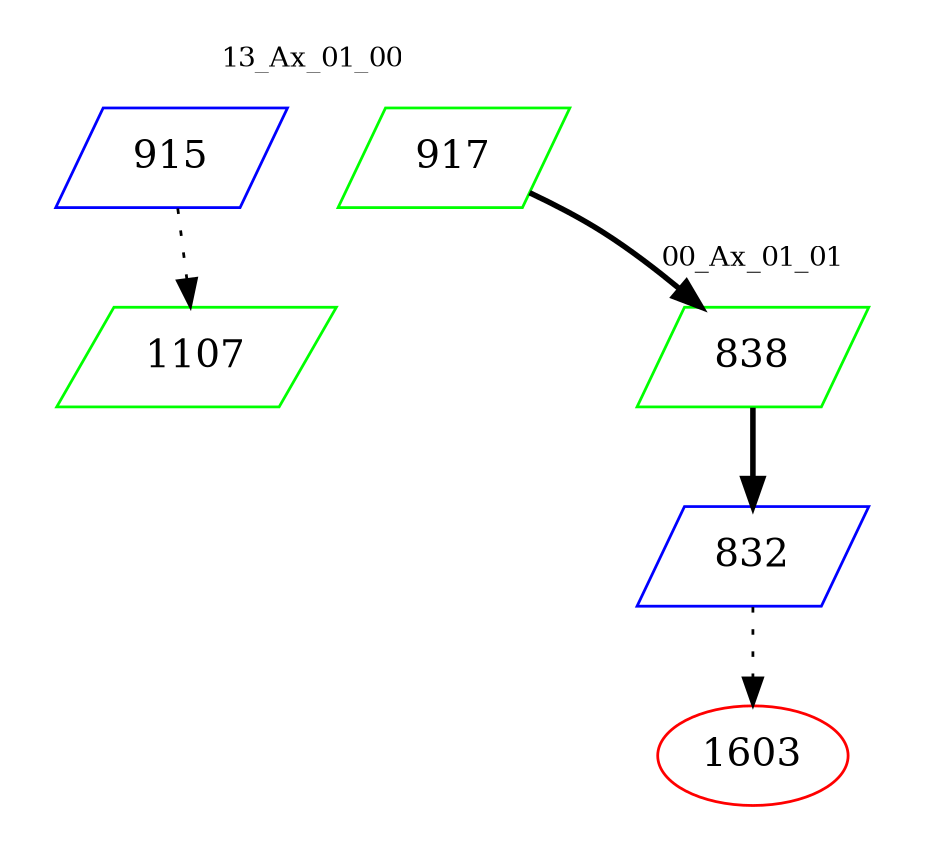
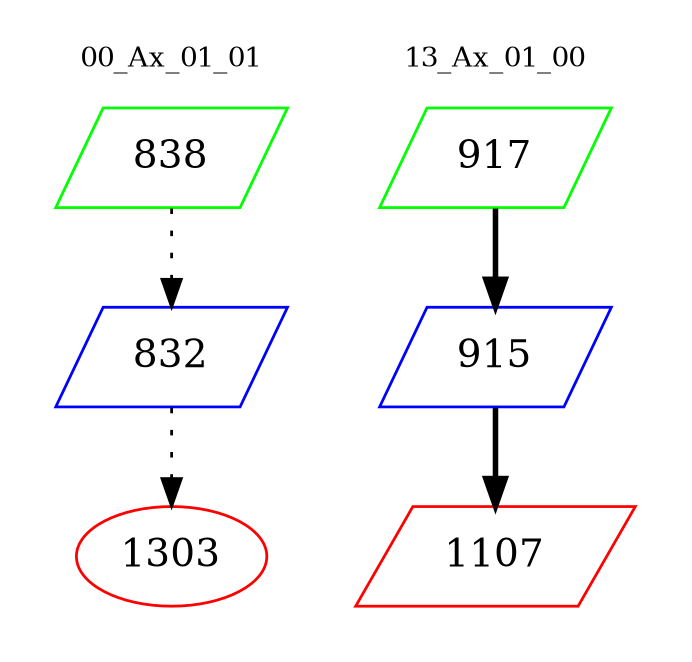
edge "915" -> "1107": style dotted -> bold
edge "917" -> "838": now "917" -> "915"
node "1107": color green -> red
edge "838" -> "832": style bold -> dotted
node "1603": label "1603" -> "1303"
